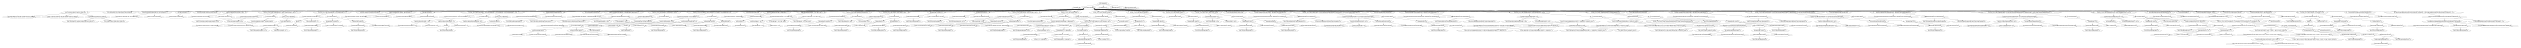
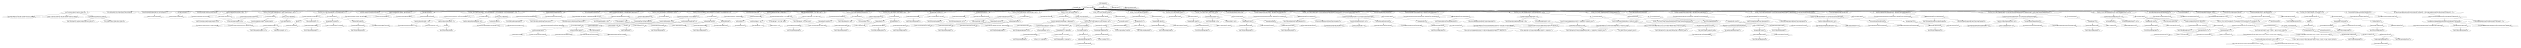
node "(IDENTIFIER,cmd,Commandline cmd = new Commandline())": removed
node "(LOCAL,String debugLevel: java.lang.String)": removed
node "(LITERAL,0,boot.size() > 0)": removed
node "(LITERAL,0,bootclasspath.size() == 0)": removed
node "(IDENTIFIER,warningsProperty,toBoolean(warningsProperty))": removed
